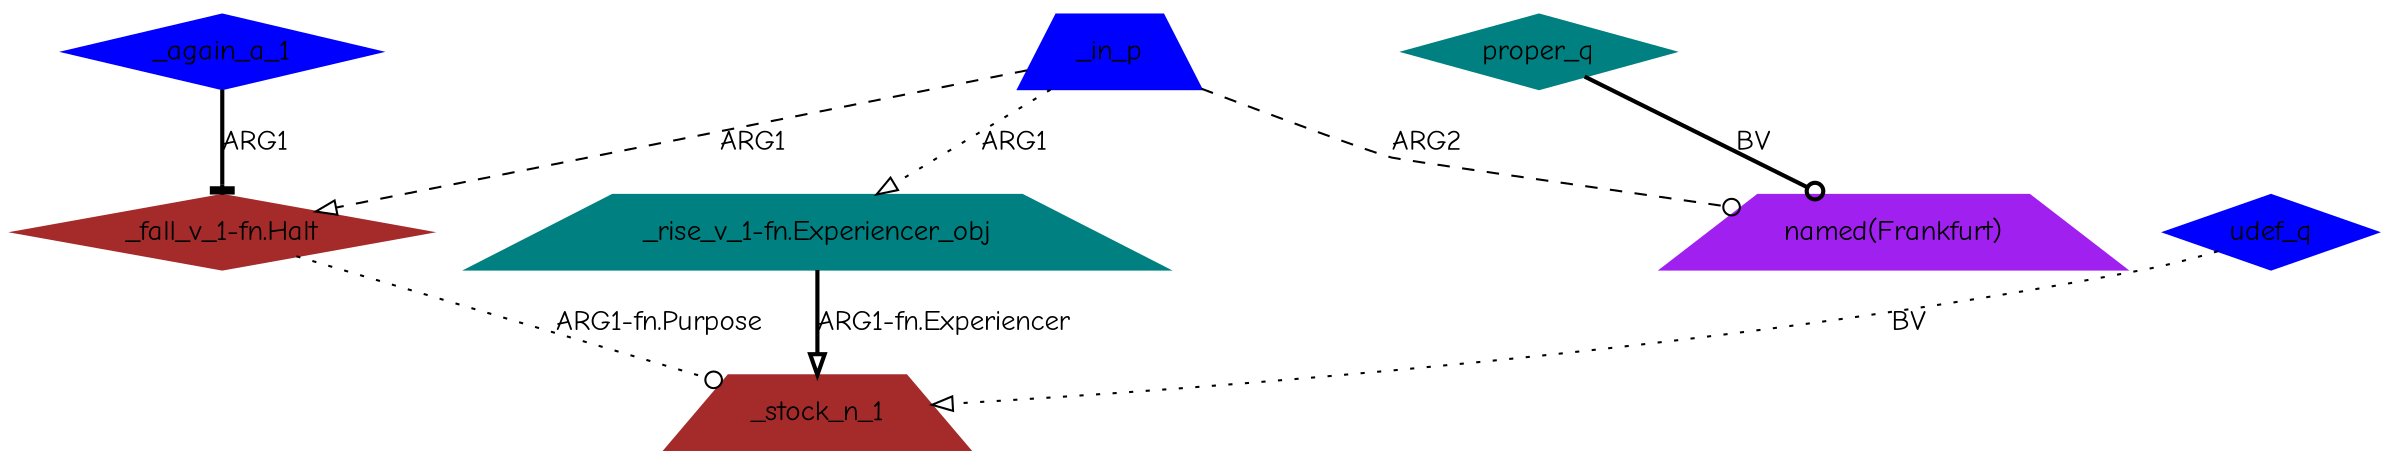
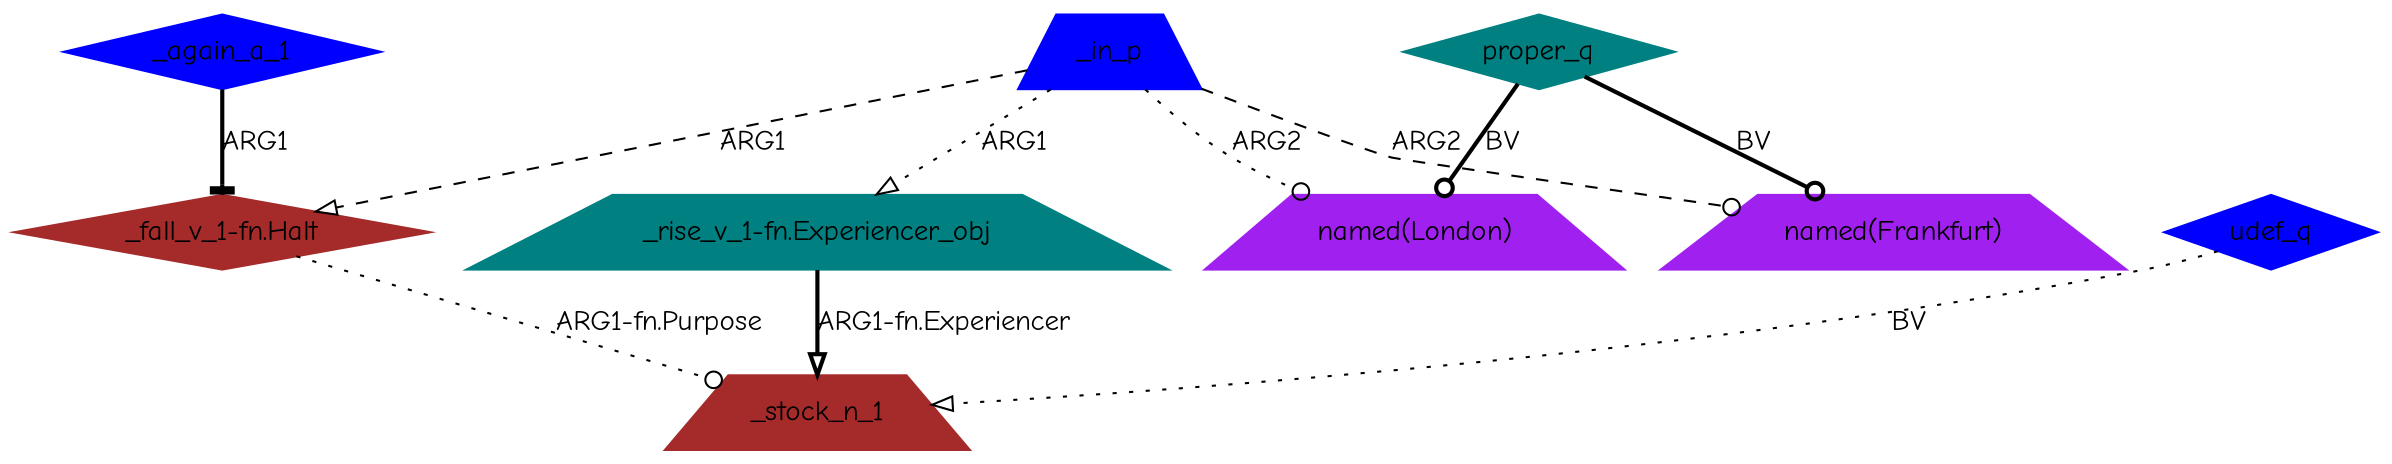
node "named(London)": added
